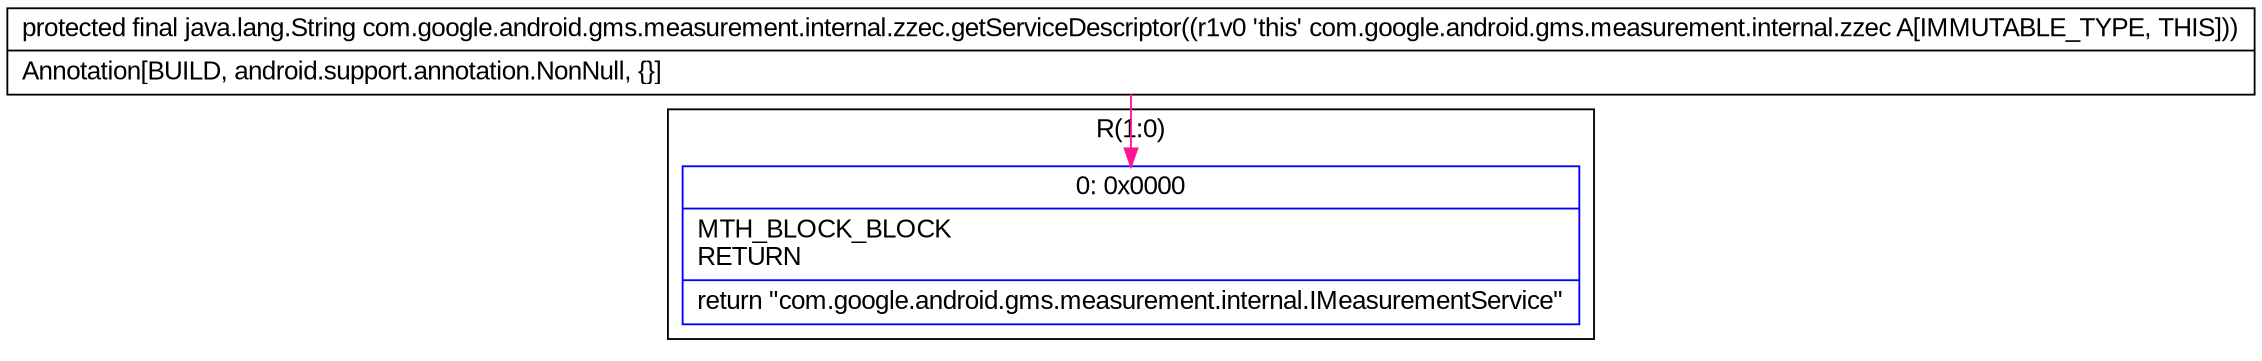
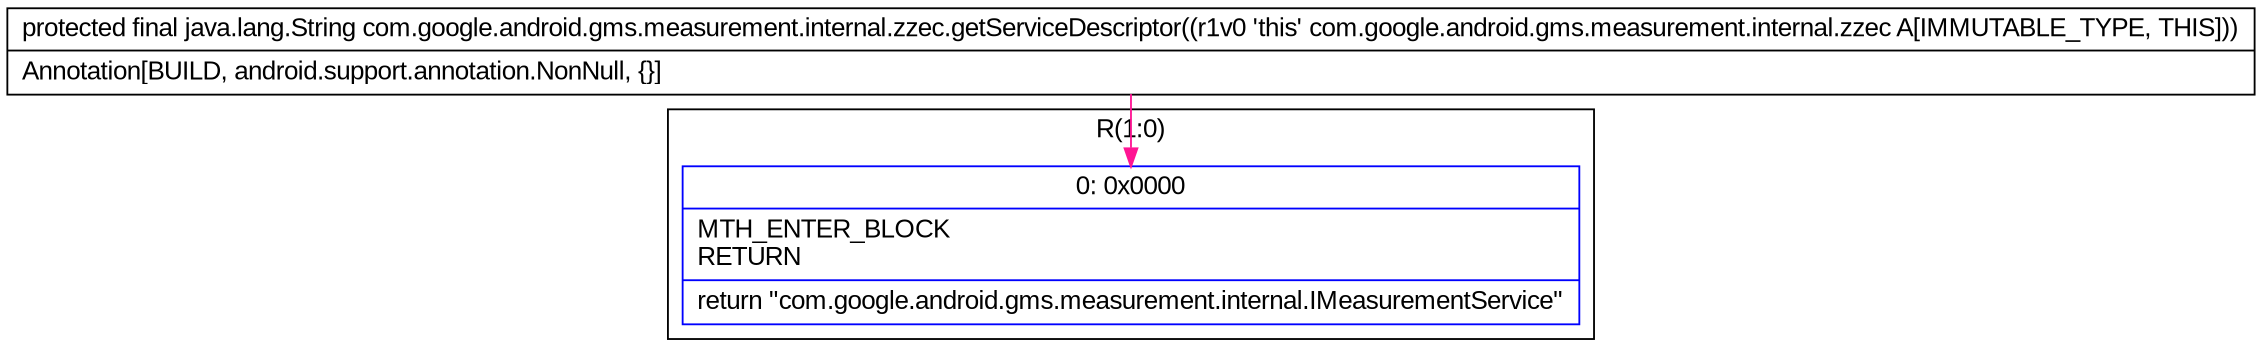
node "0: 0x0000": text "MTH_BLOCK_BLOCK" -> "MTH_ENTER_BLOCK"
